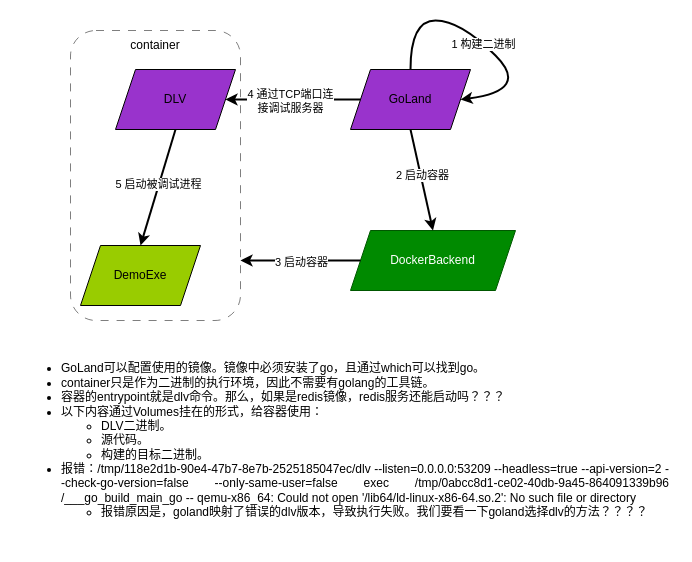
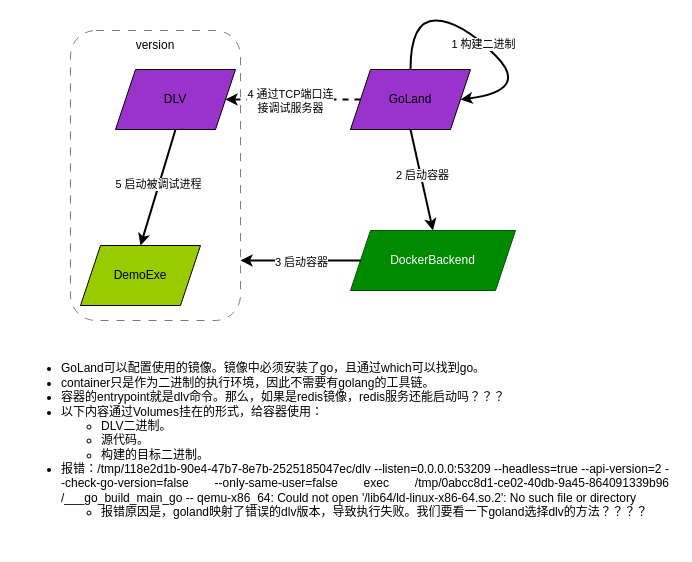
node "container": label "container" -> "version"
edge "GoLand" -> "DLV": style solid -> dashed
